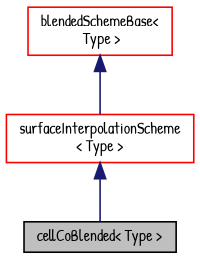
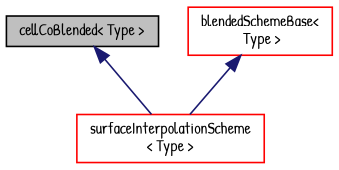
edge "cellCoBlended< Type >" -> "surfaceInterpolationScheme < Type >": reversed
